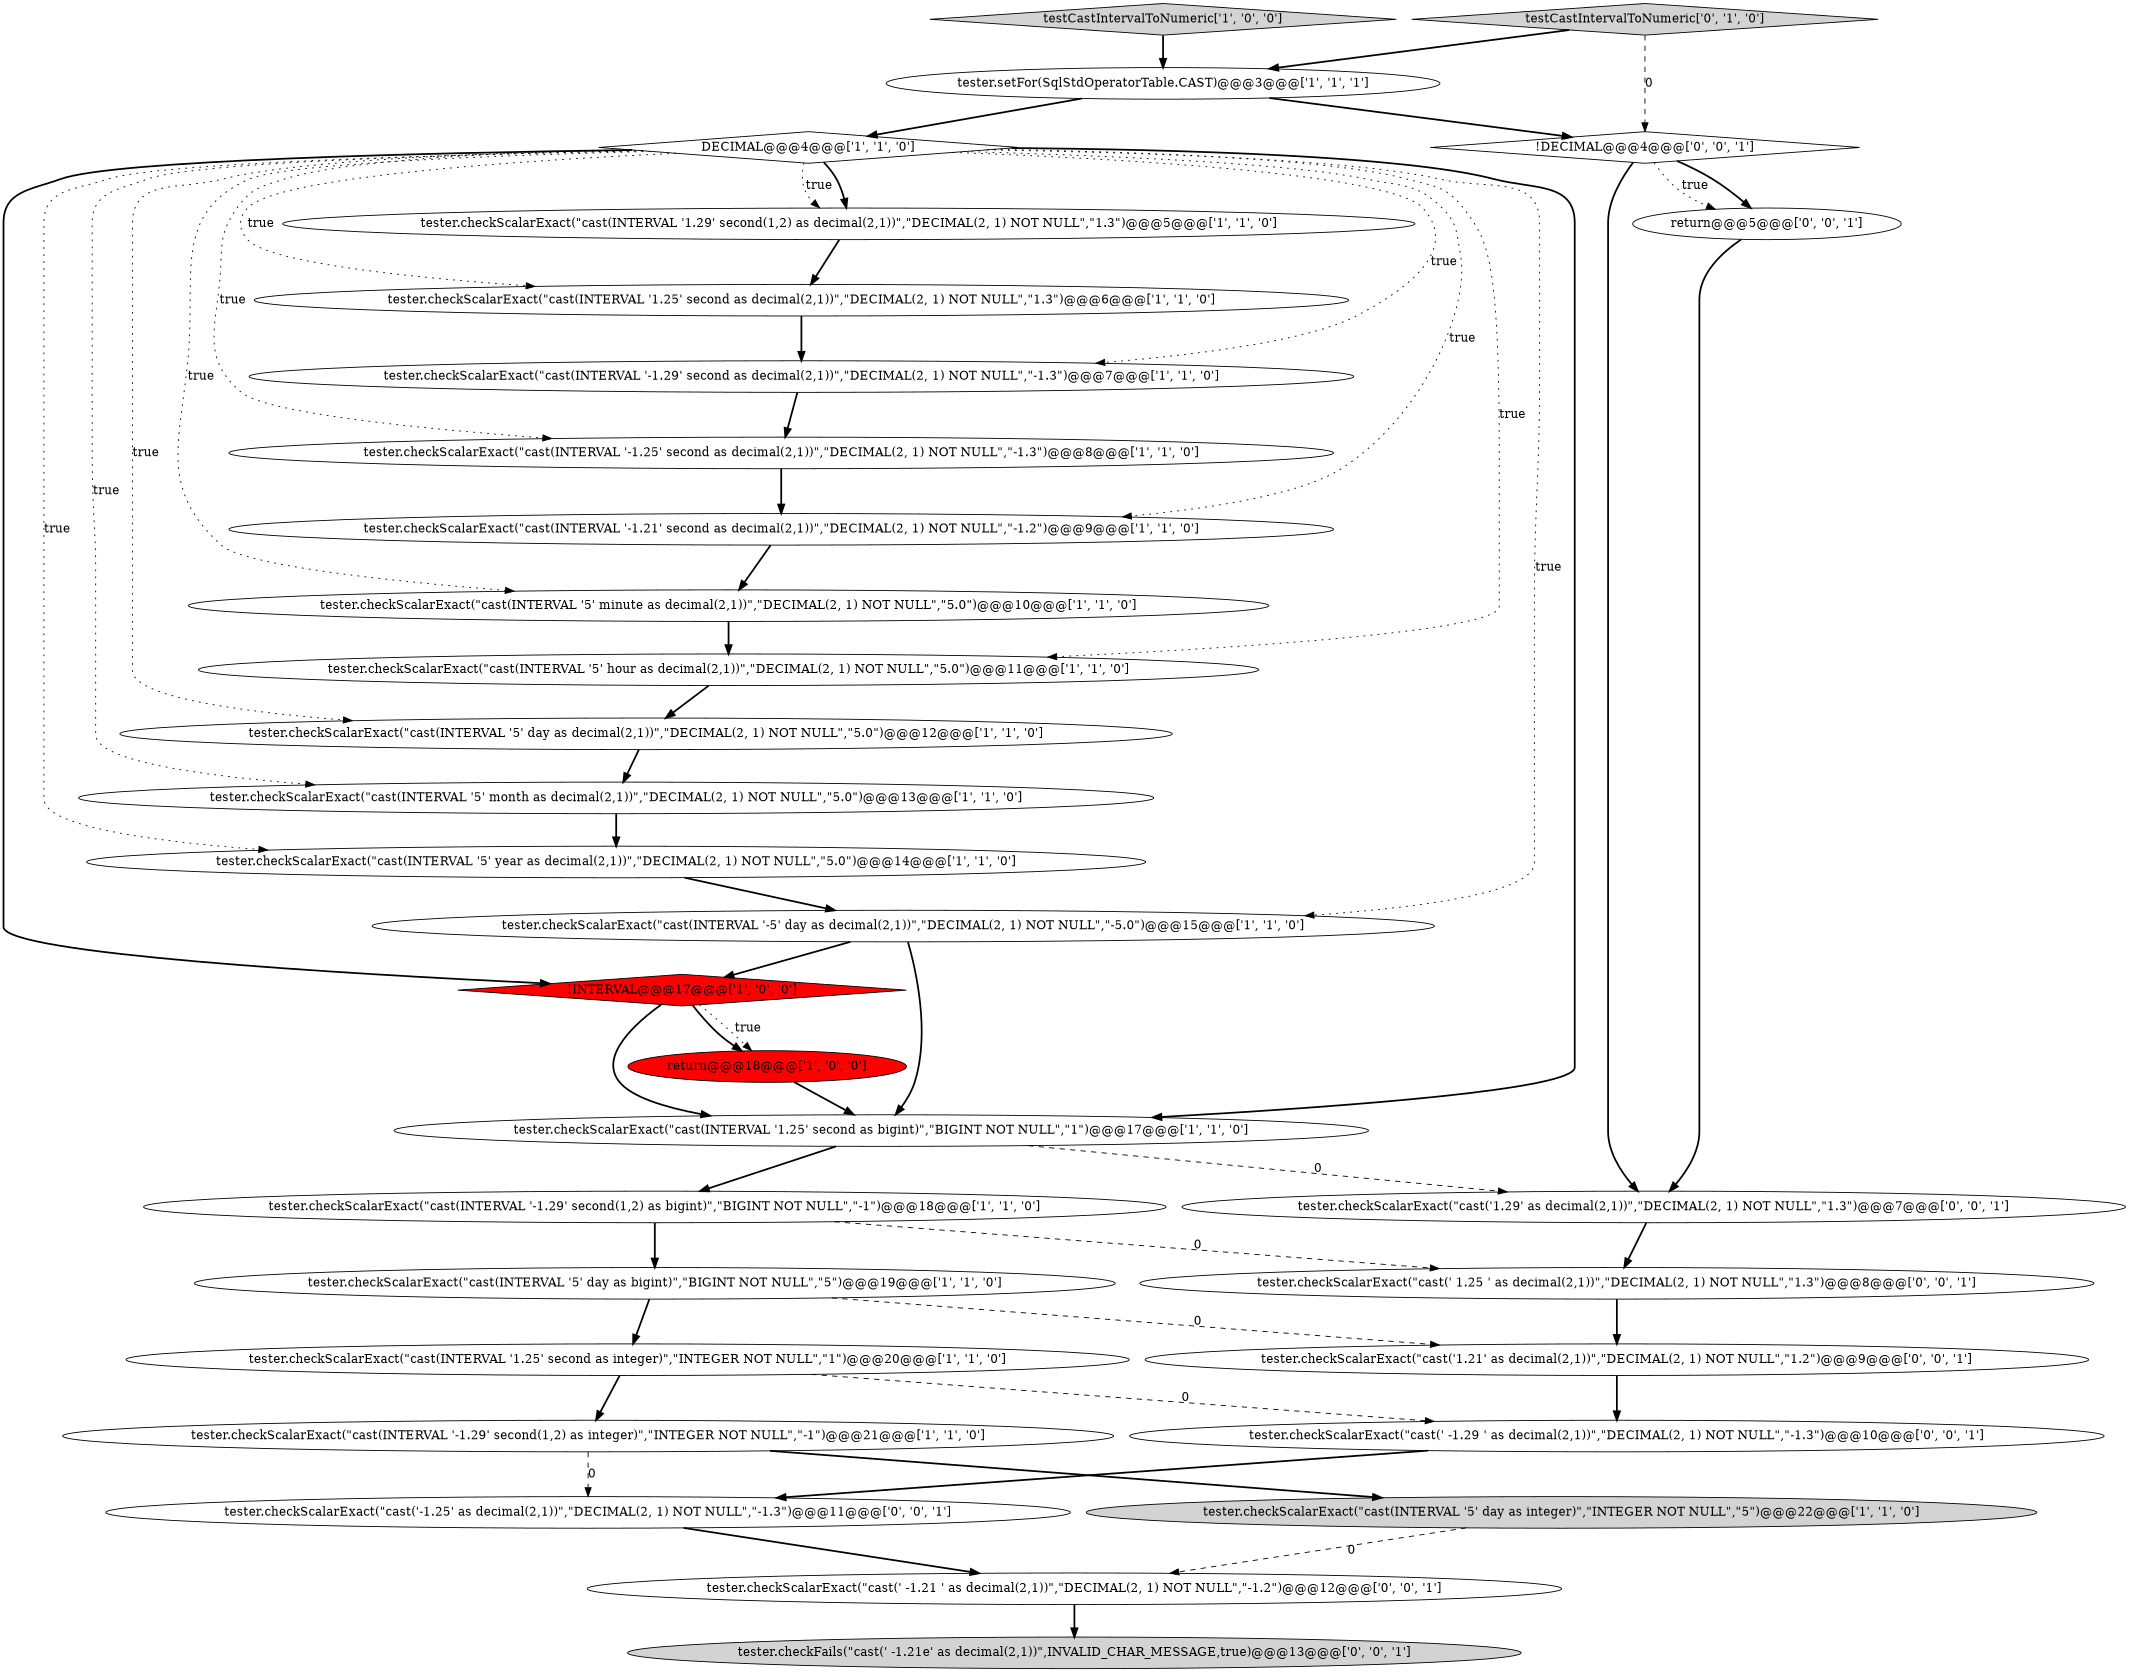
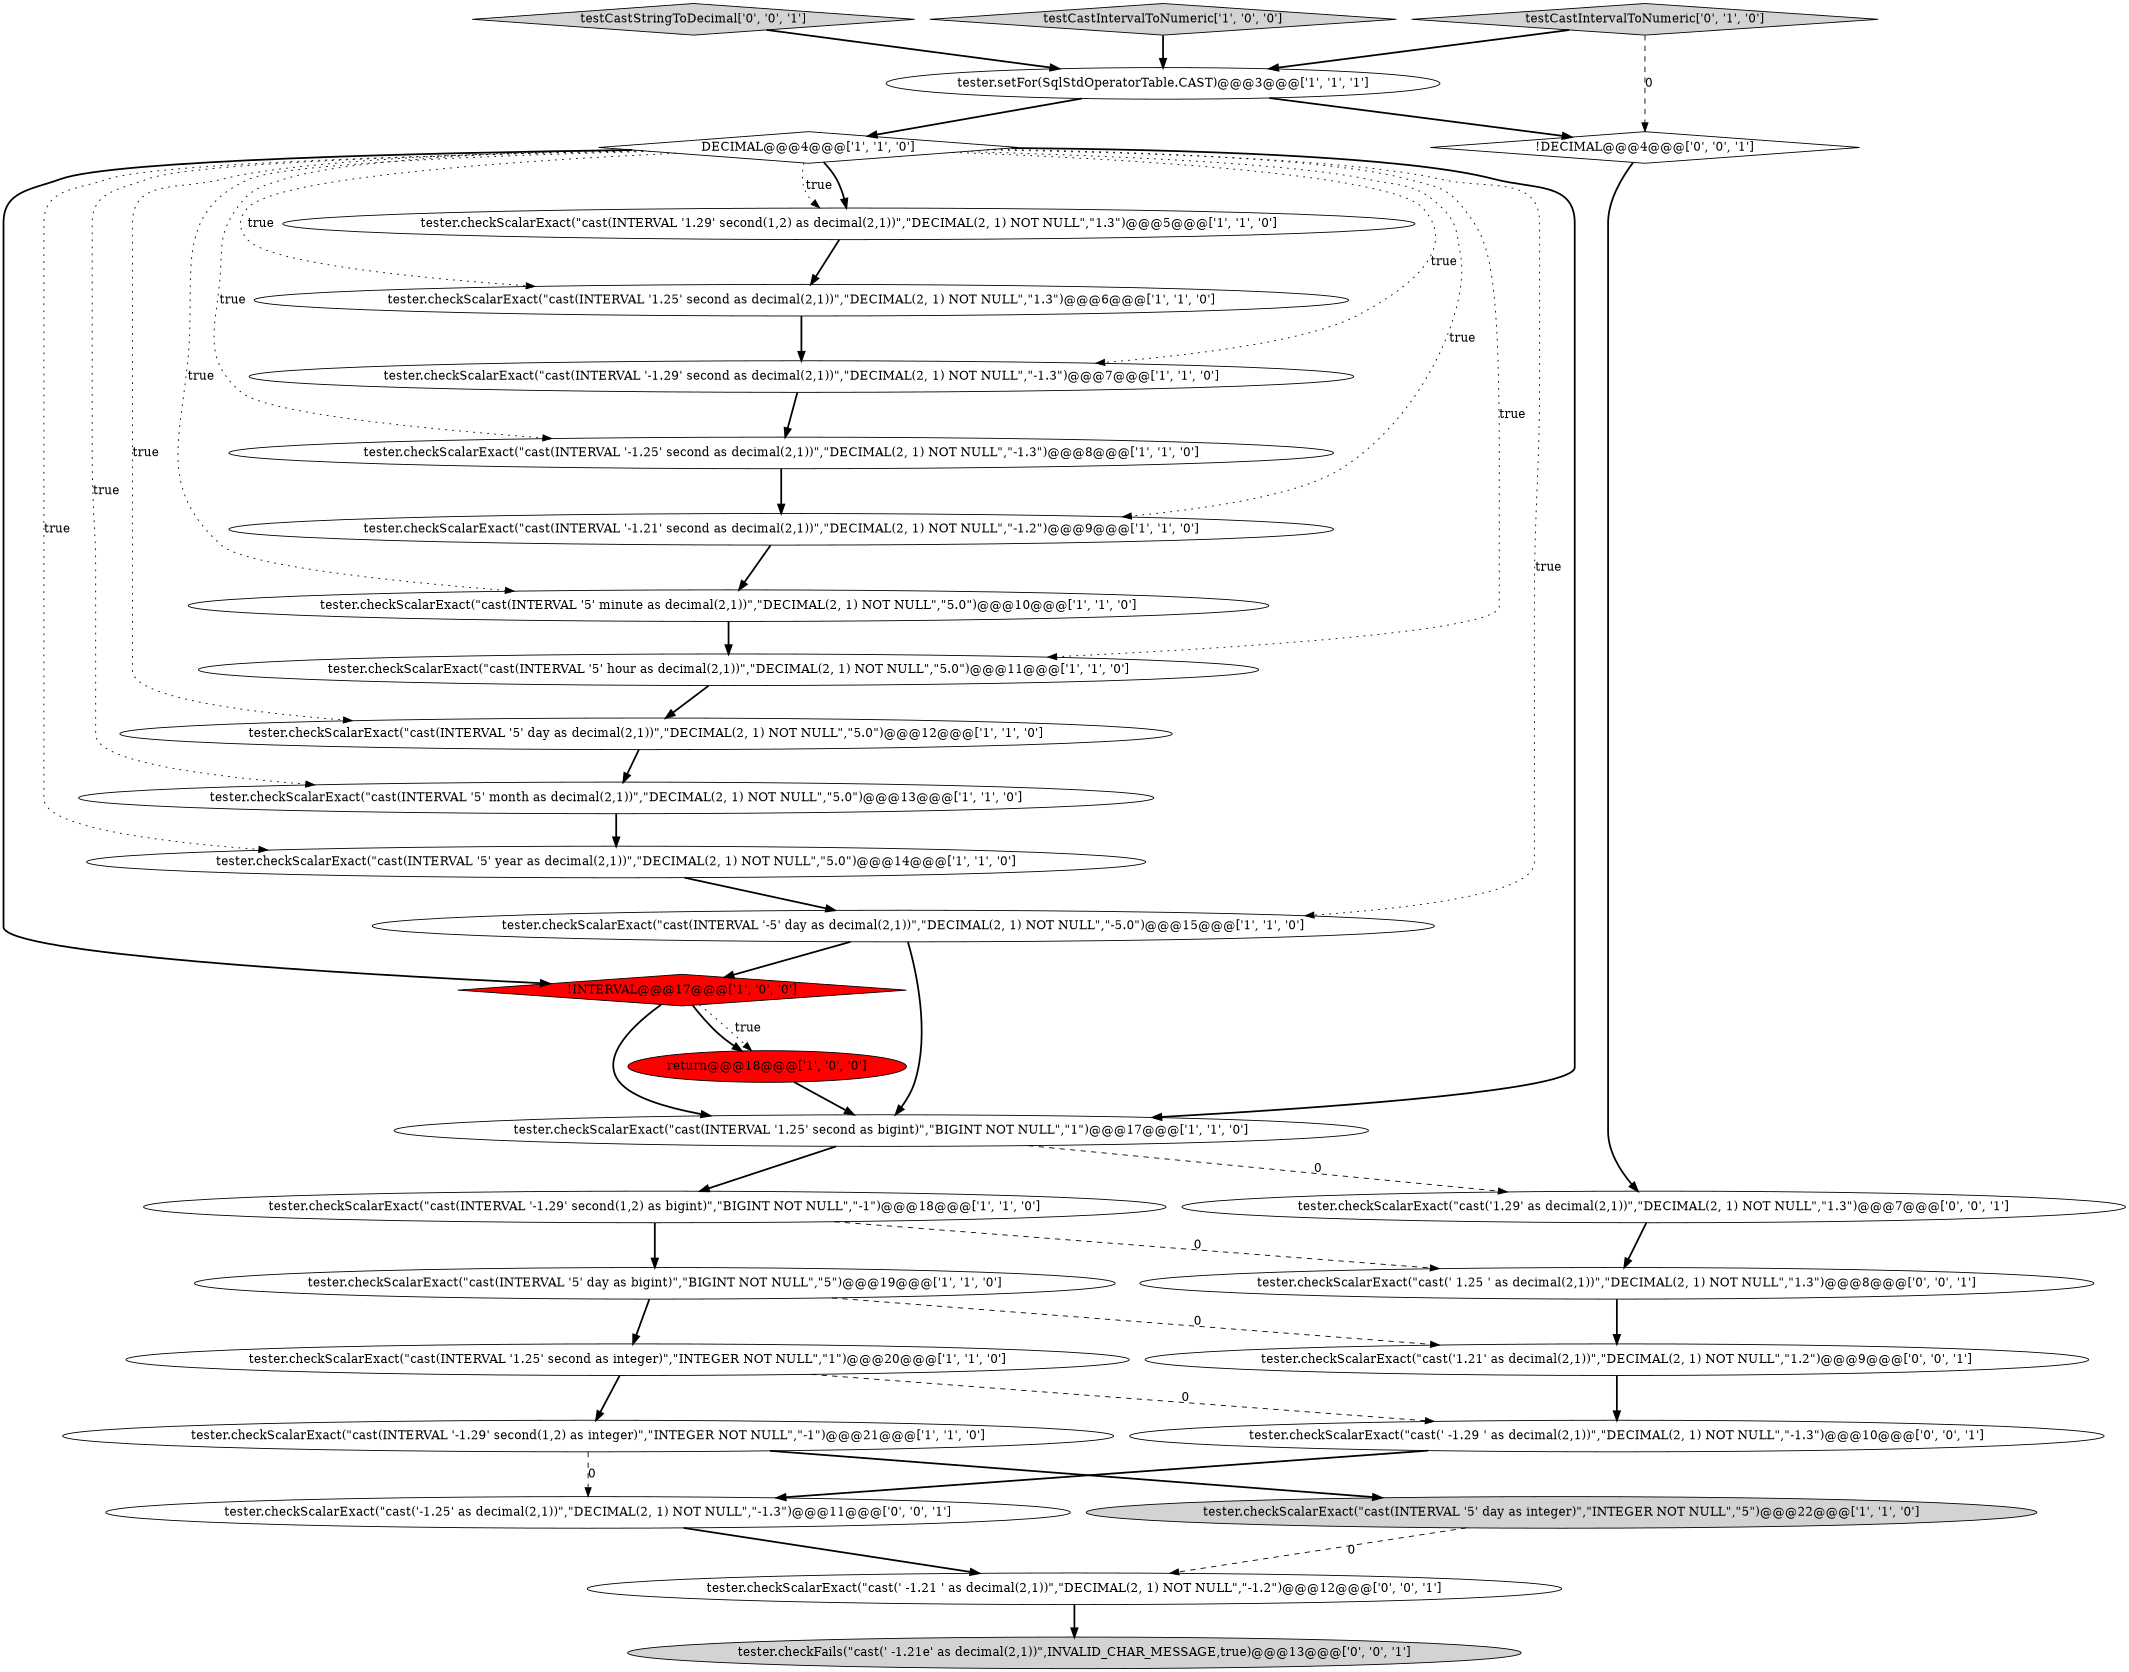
node "testCastStringToDecimal['0', '0', '1']": added
node "return@@@5@@@['0', '0', '1']": removed
